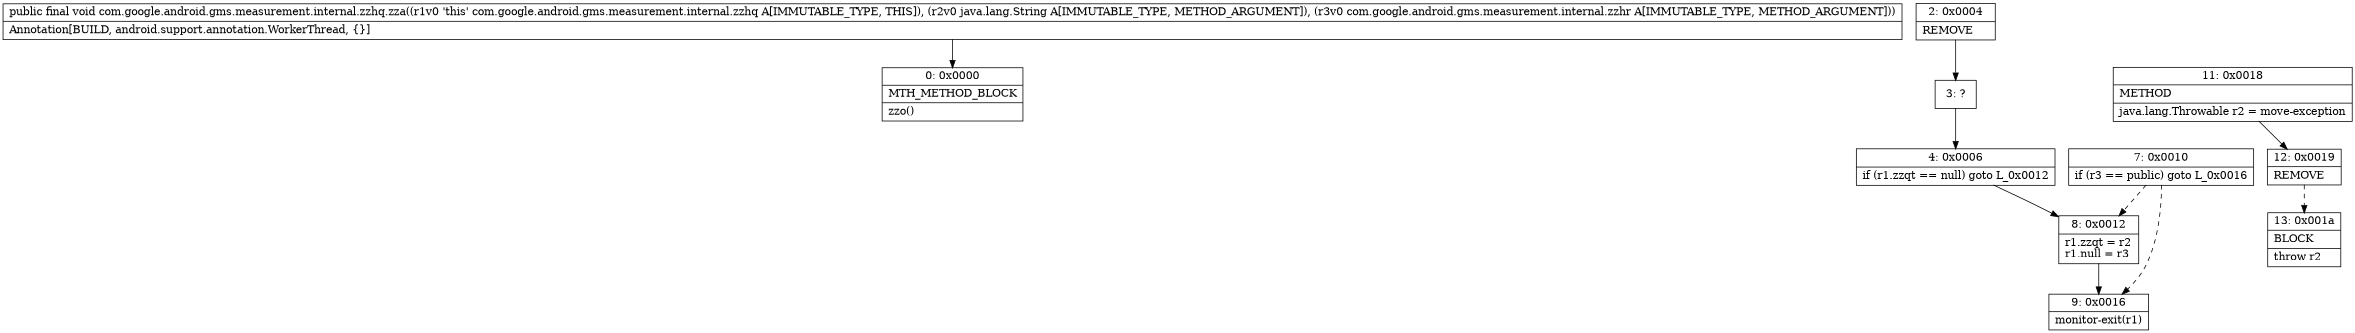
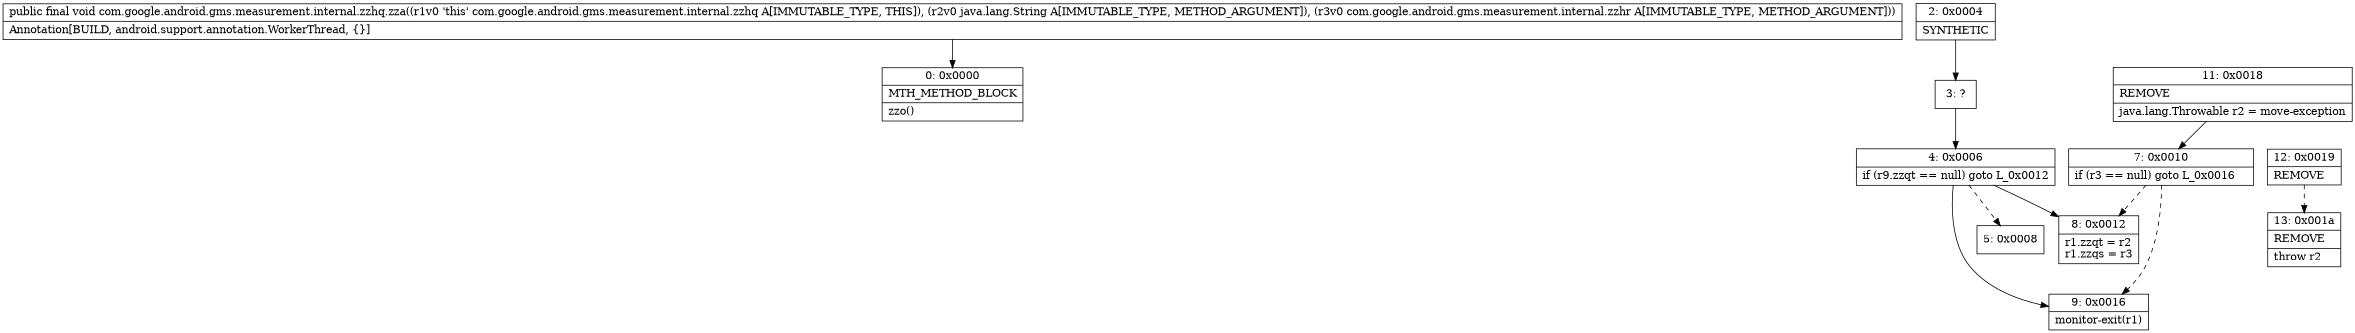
node "2: 0x0004": text "REMOVE" -> "SYNTHETIC"
node "11: 0x0018": text "METHOD" -> "REMOVE"
edge "11: 0x0018" -> "12: 0x0019": now "11: 0x0018" -> "7: 0x0010"
node "4: 0x0006": text "if (r1.zzqt == null) goto L_0x0012" -> "if (r9.zzqt == null) goto L_0x0012"
node "7: 0x0010": text "if (r3 == public) goto L_0x0016" -> "if (r3 == null) goto L_0x0016"
node "13: 0x001a": text "BLOCK" -> "REMOVE"
node "5: 0x0008": added
node "8: 0x0012": text "r1.null = r3" -> "r1.zzqs = r3"
edge "8: 0x0012" -> "9: 0x0016": now "4: 0x0006" -> "9: 0x0016"
